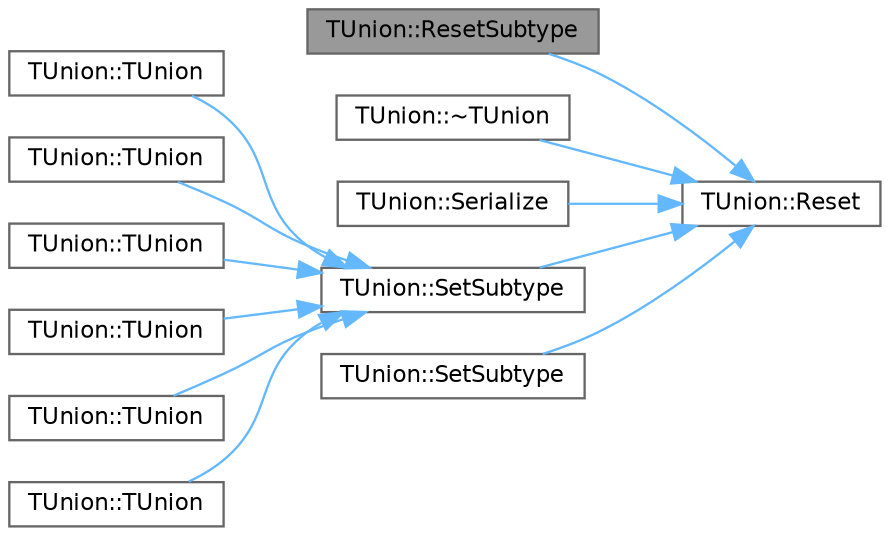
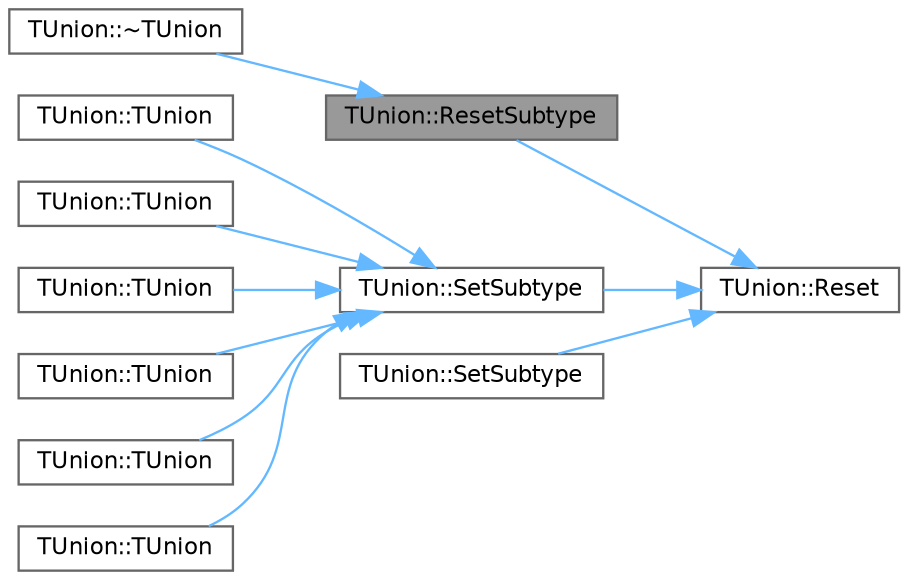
edge "TUnion::~TUnion" -> "TUnion::Reset": now "TUnion::~TUnion" -> "TUnion::ResetSubtype"
node "TUnion::Serialize": removed
